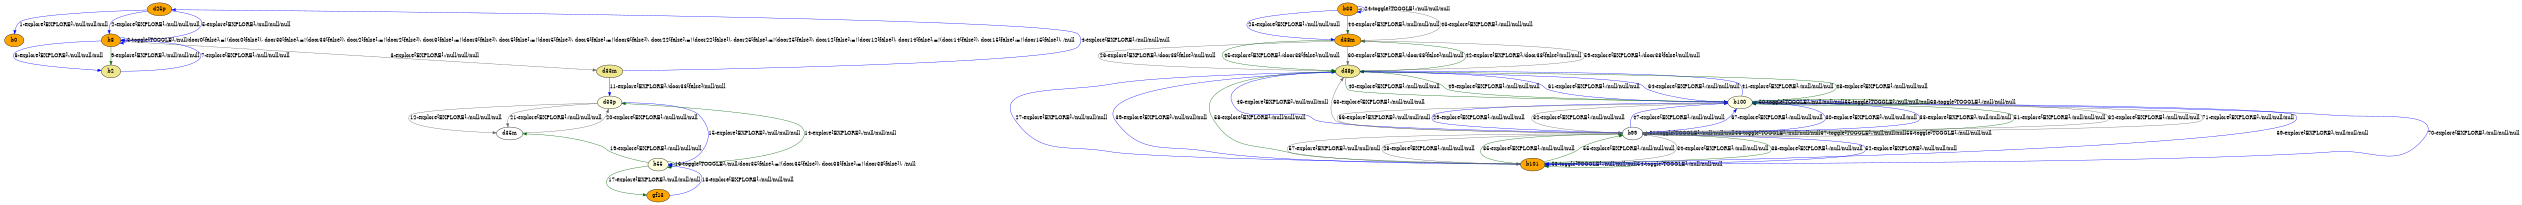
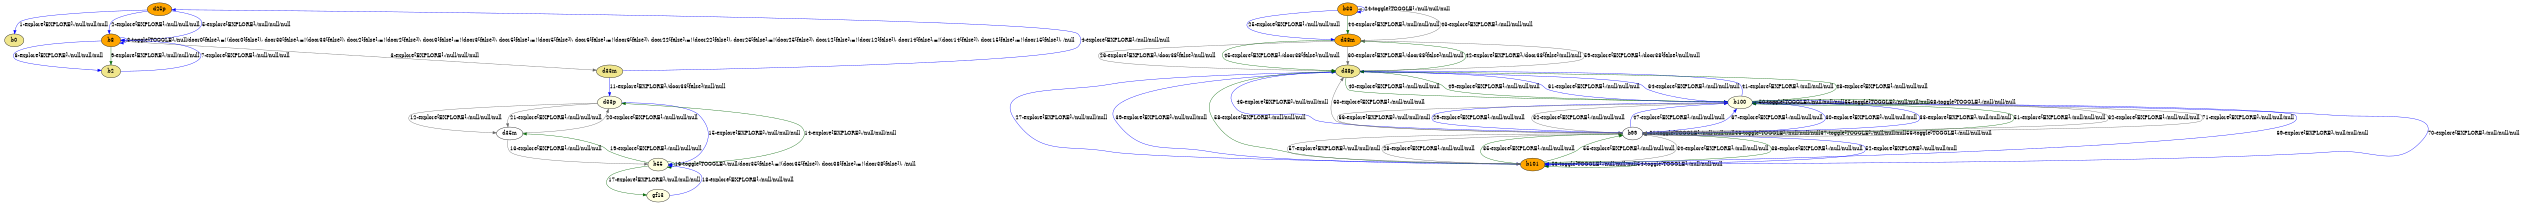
node "b0": fillcolor orange -> khaki
edge "d35m" -> "b55": added, label "13-explore[EXPLORE];/null/null/null"
node "gf13": fillcolor orange -> lightyellow
